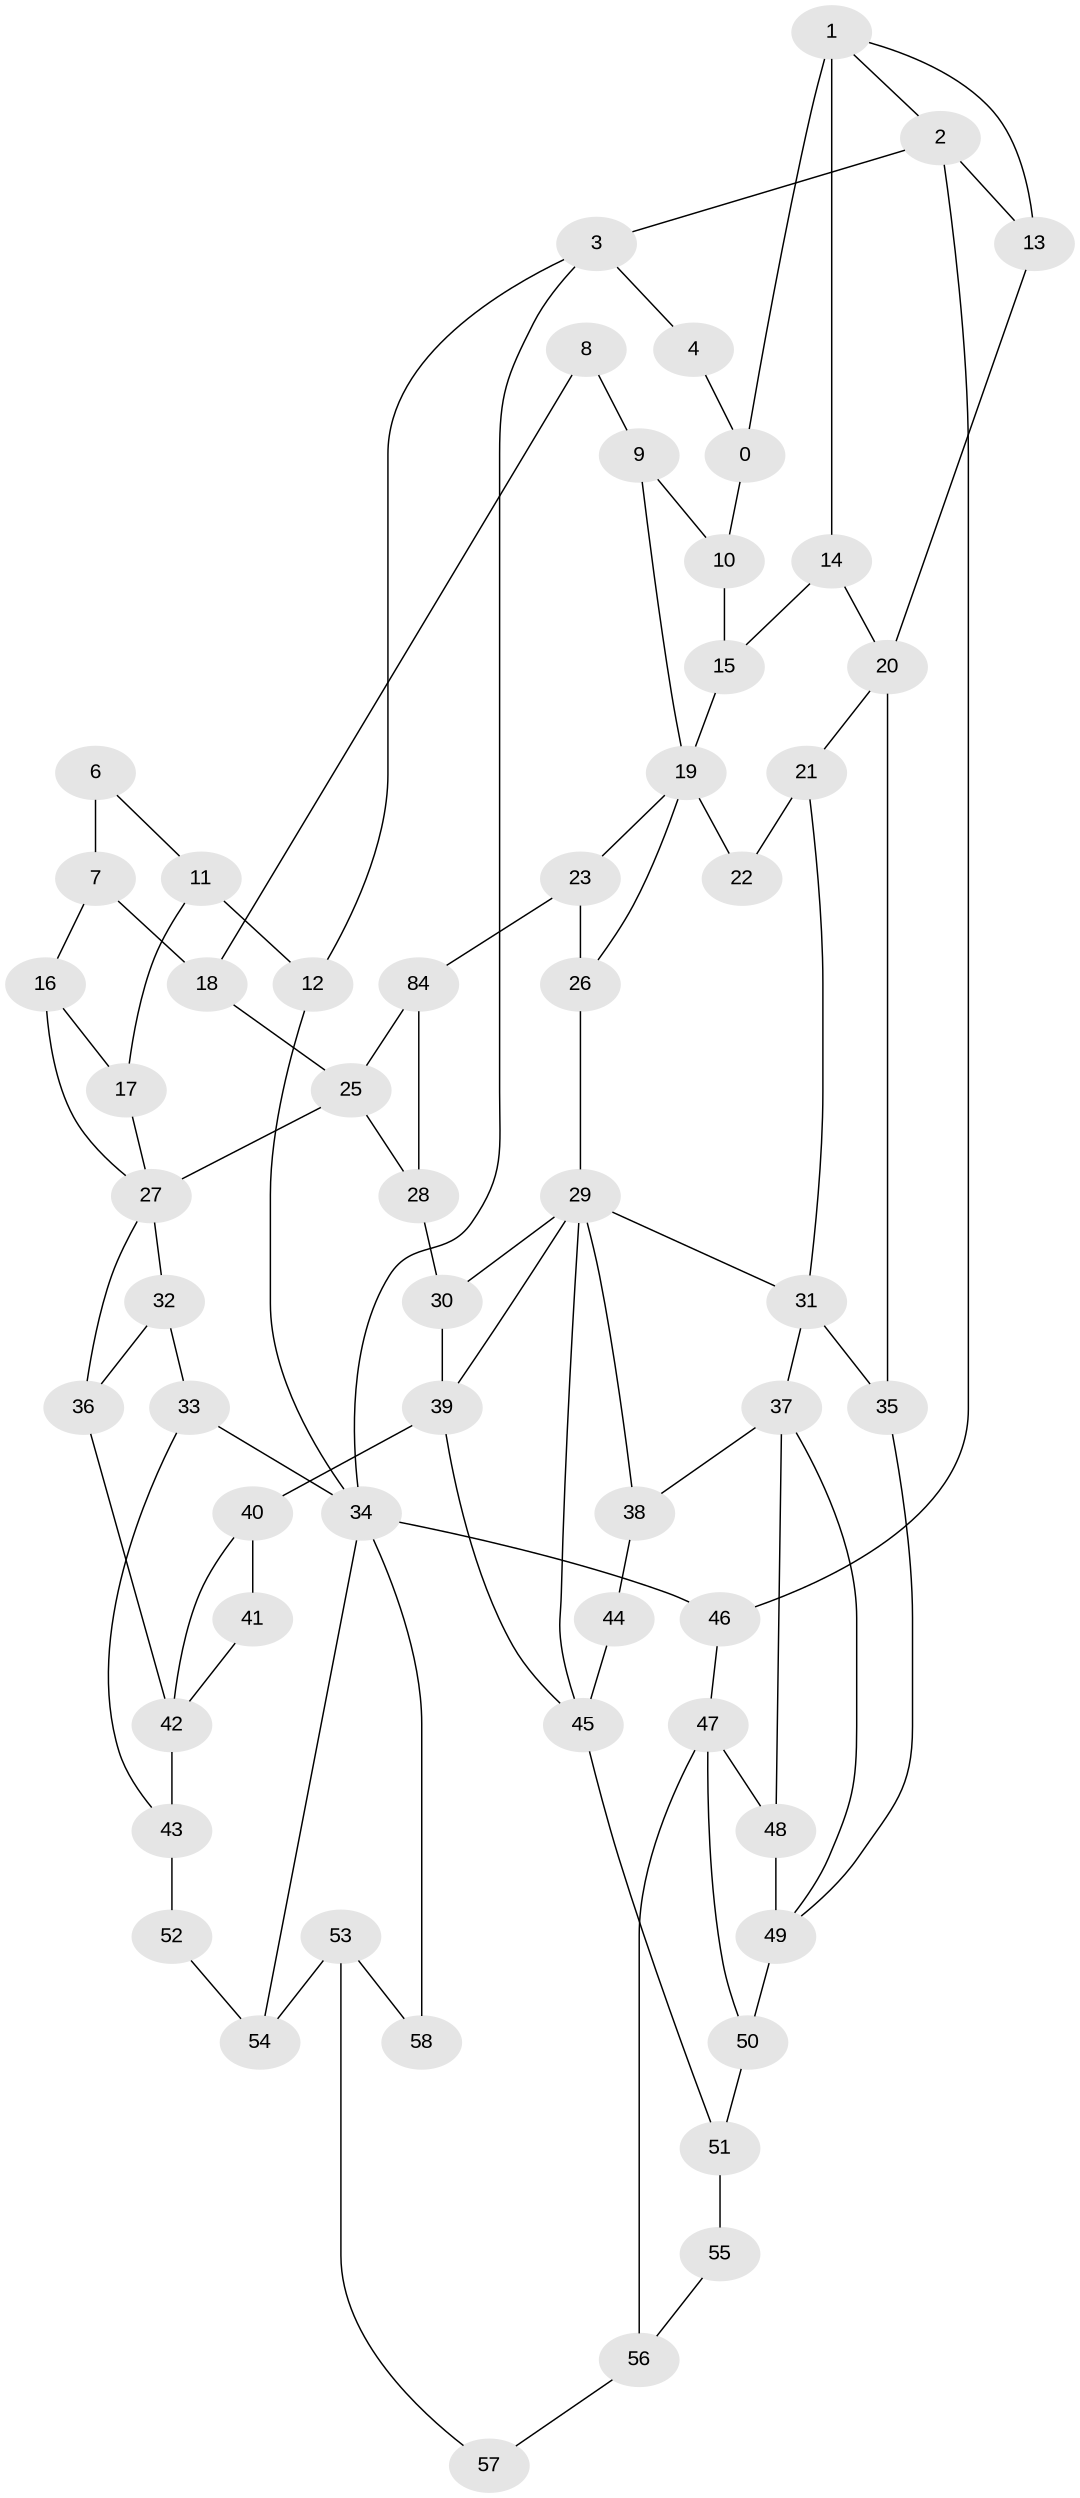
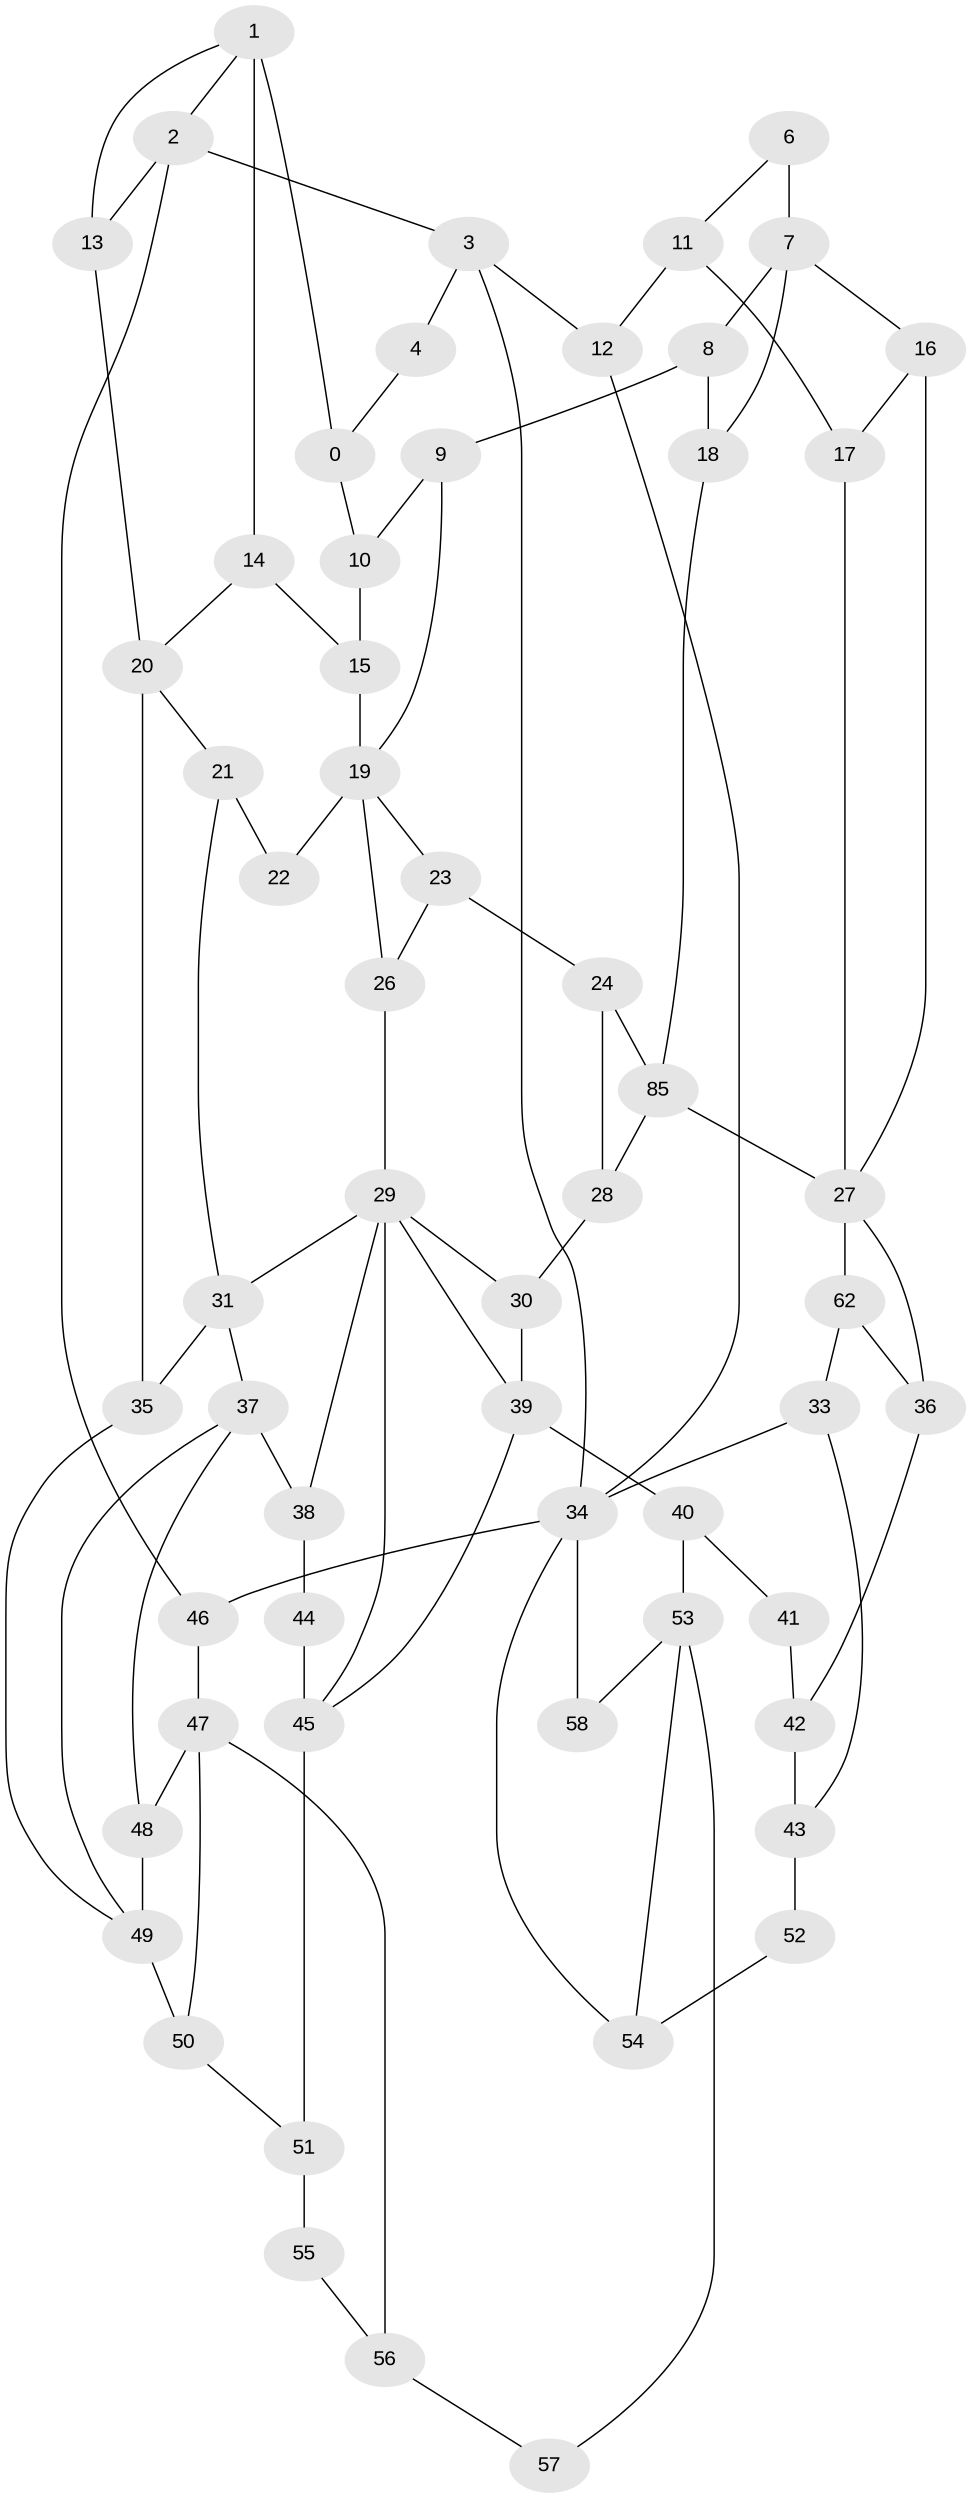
edge "7" -- "8": added
node "84": label "84" -> "24"
node "25": label "25" -> "85"
node "32": label "32" -> "62"
edge "40" -- "42": now "40" -- "53"
